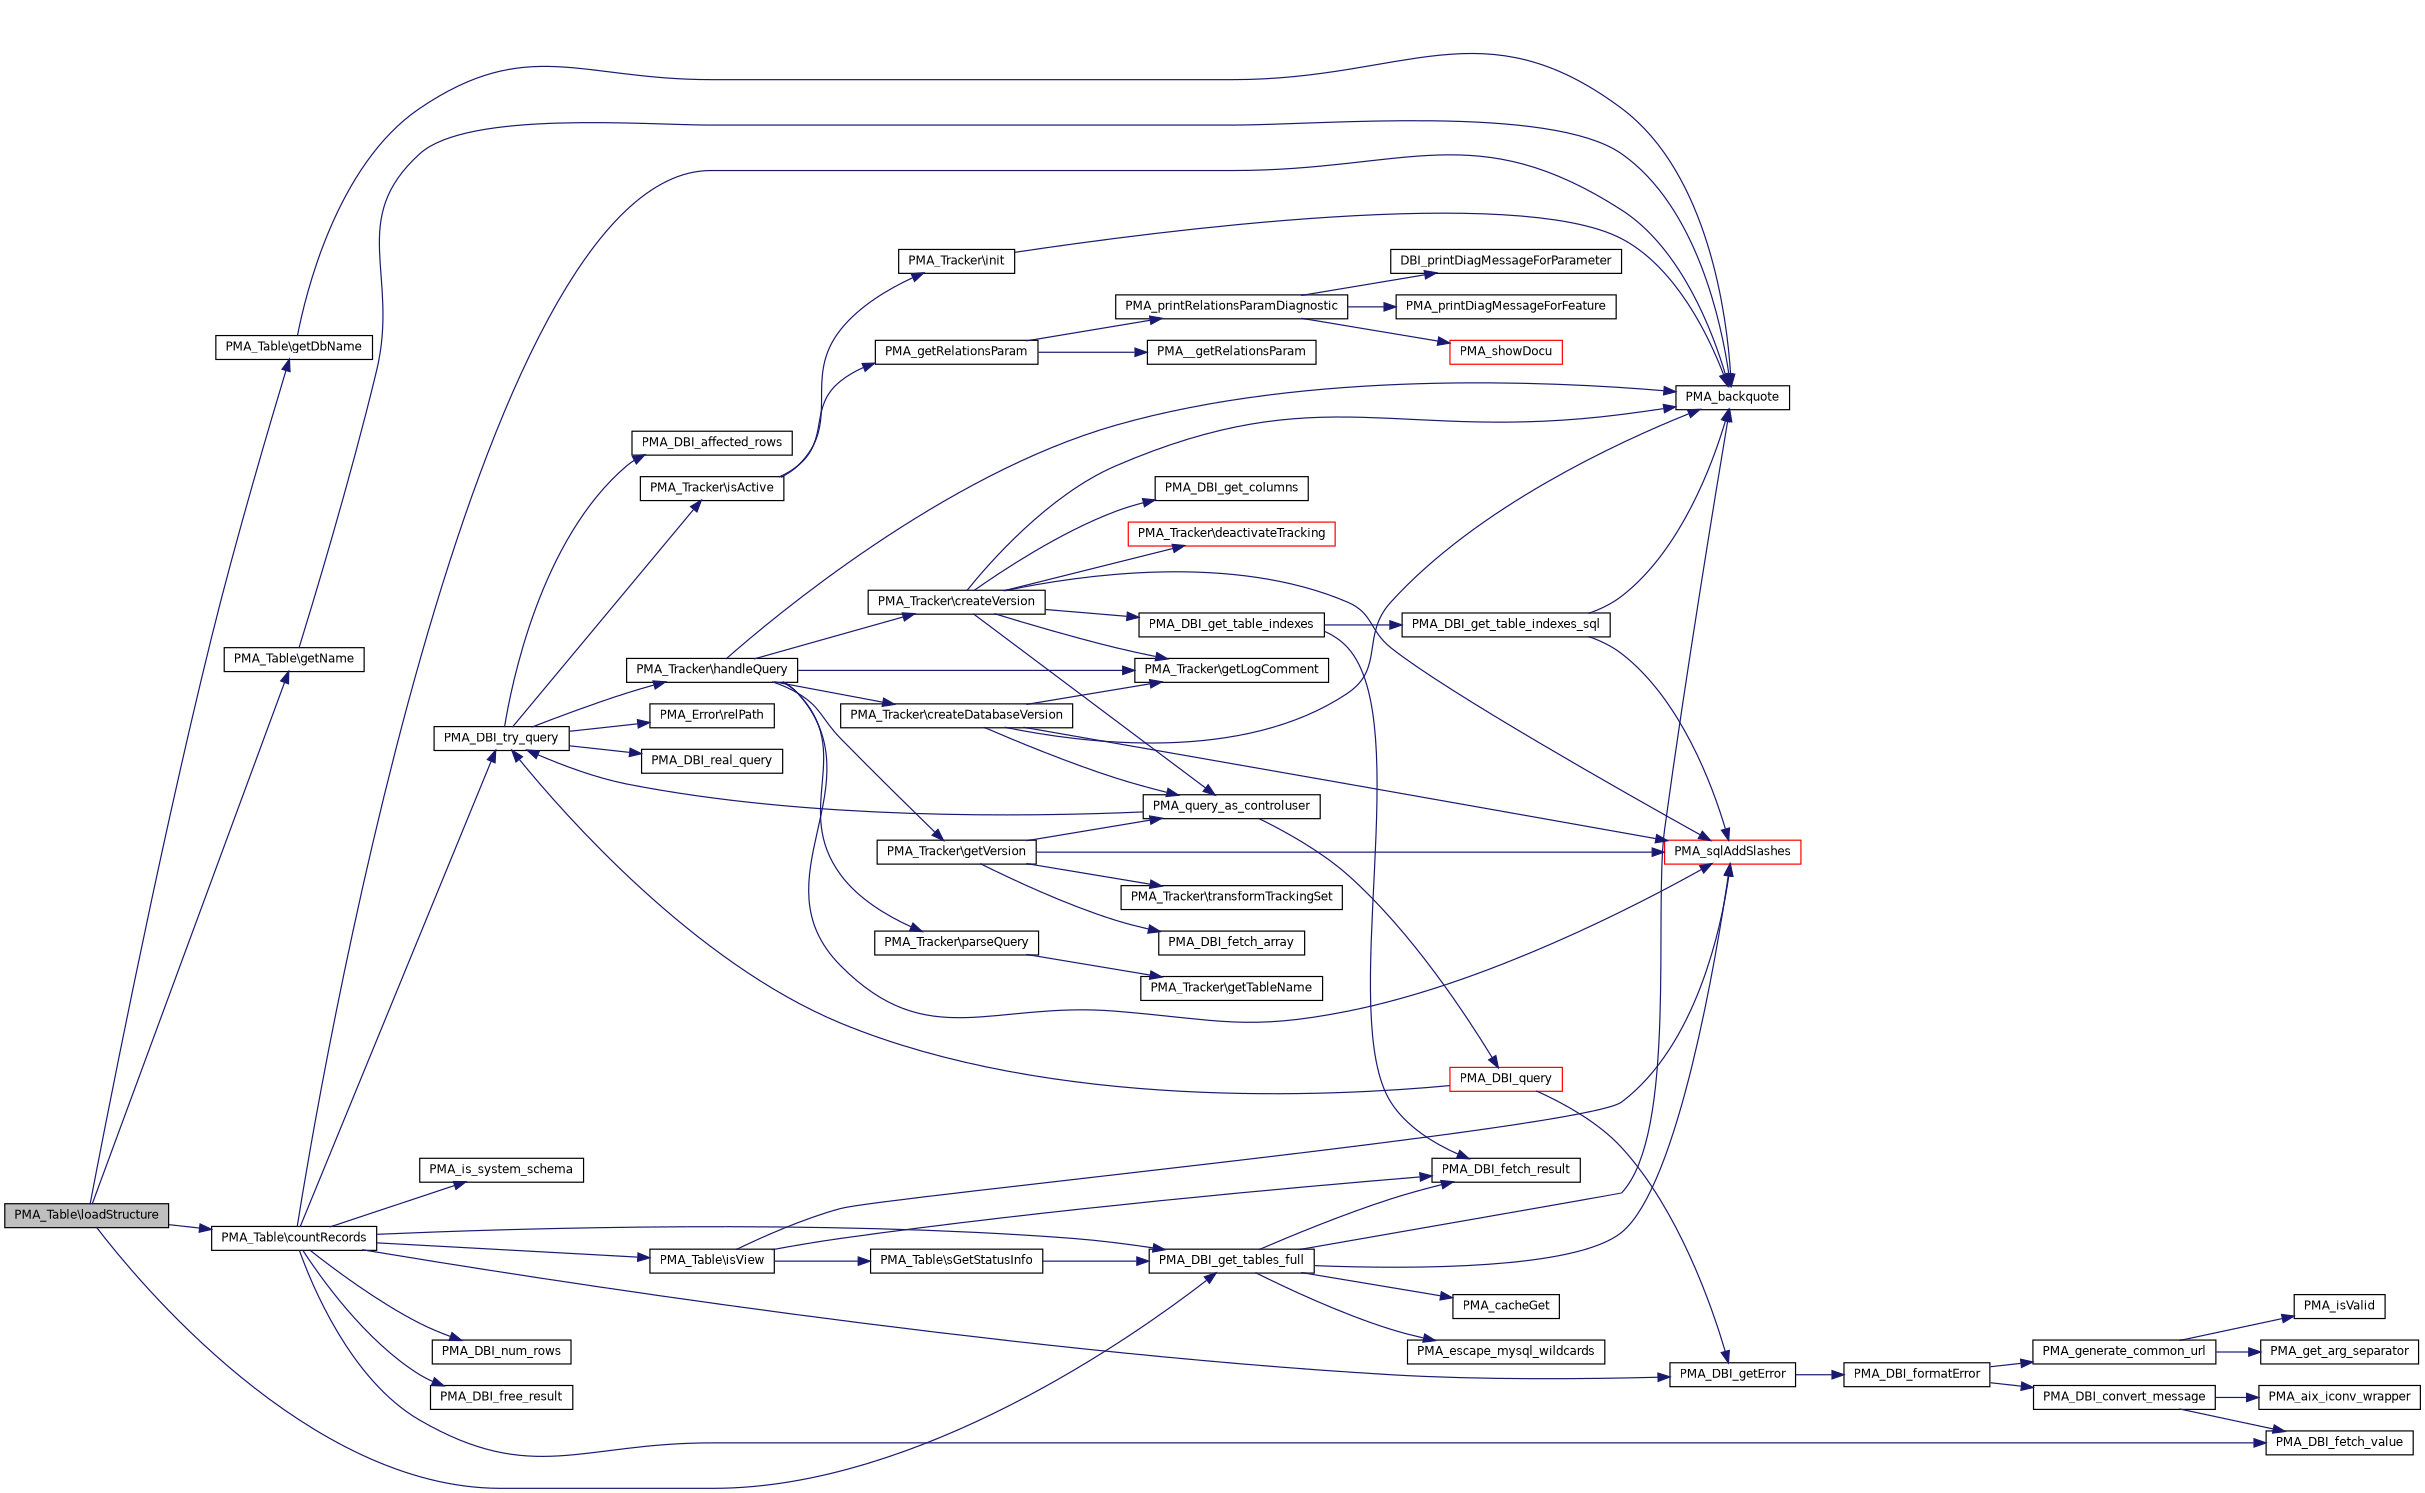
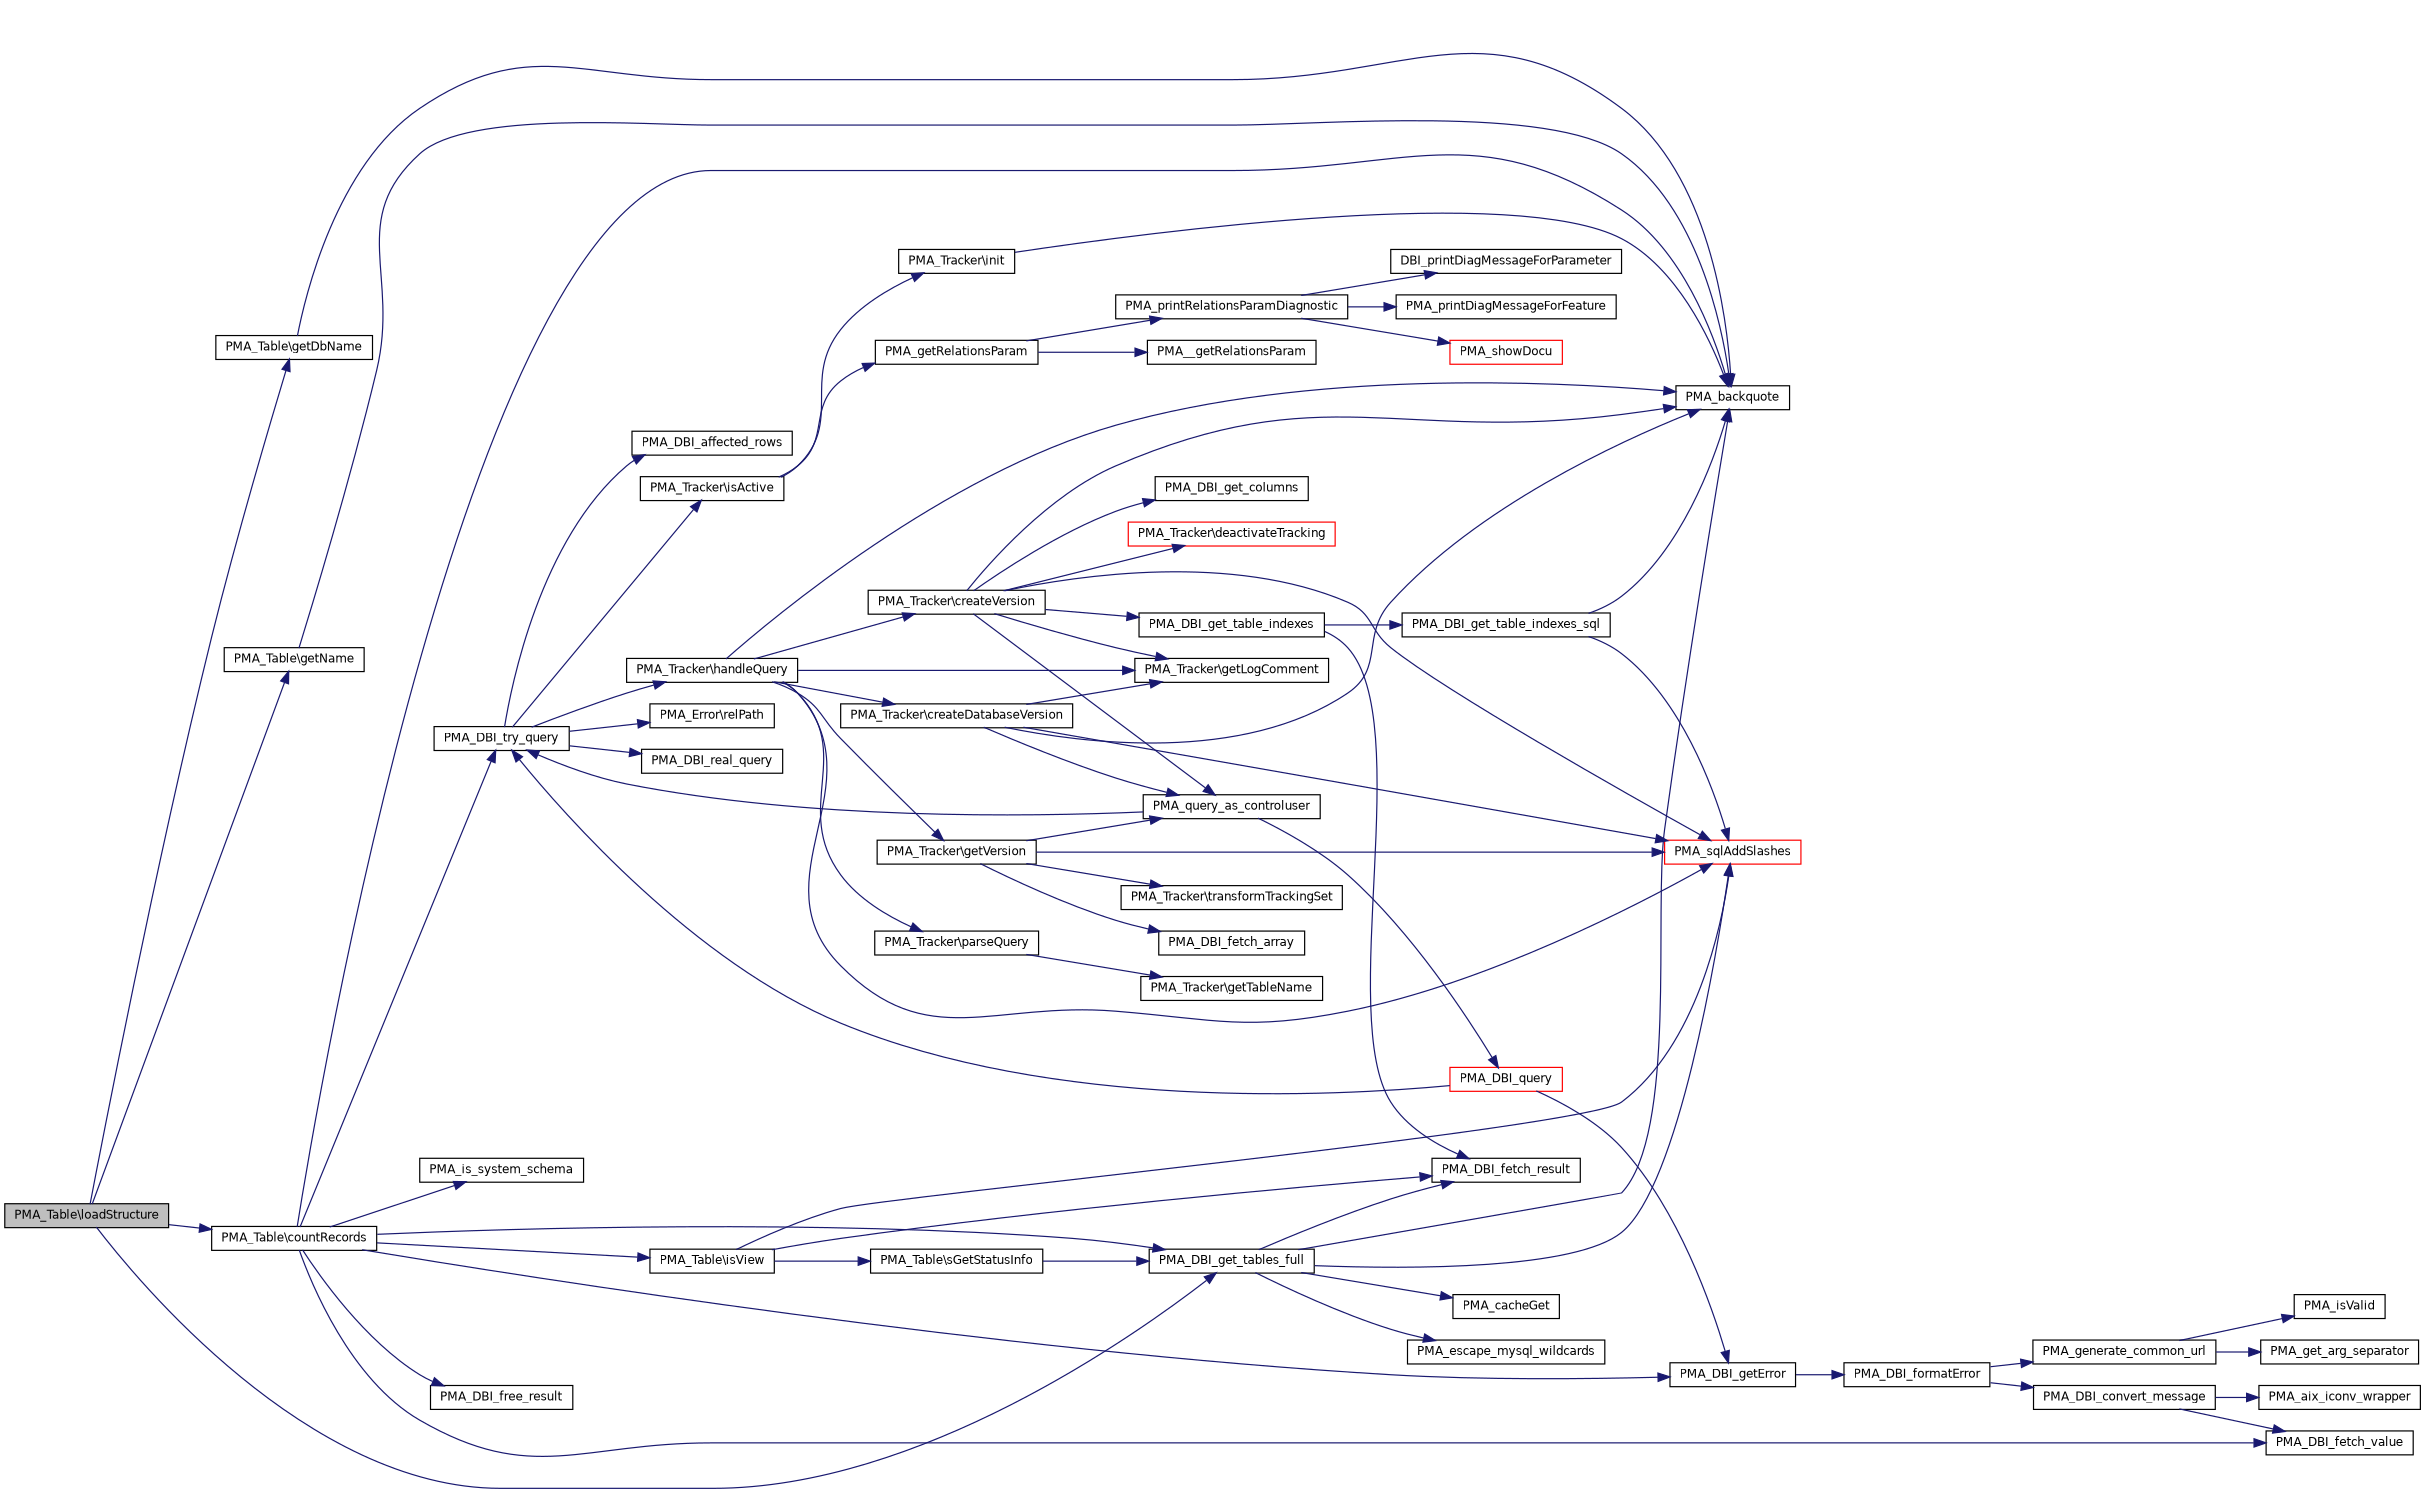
node "PMA_DBI_num_rows": removed
